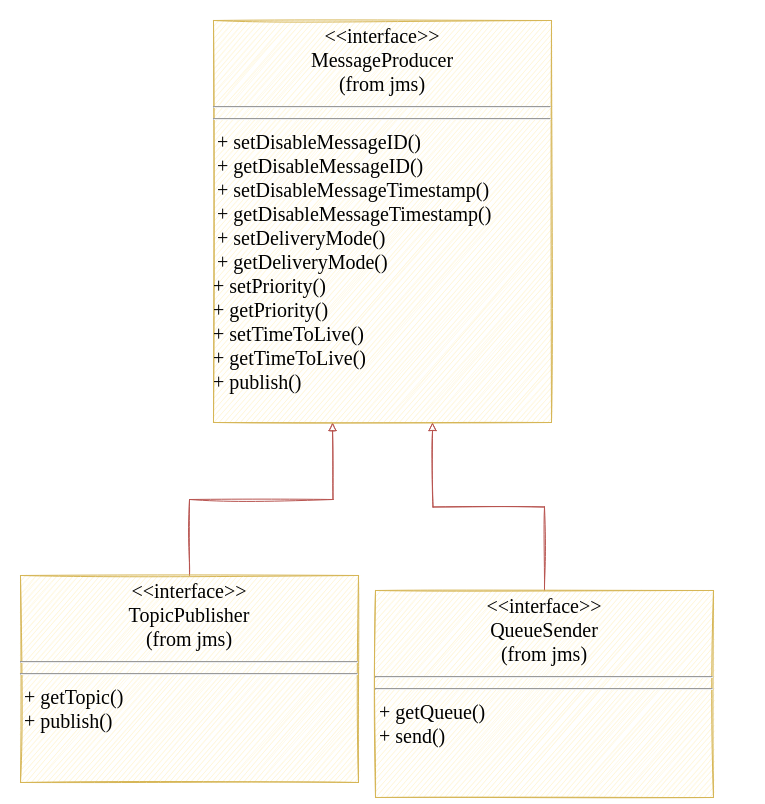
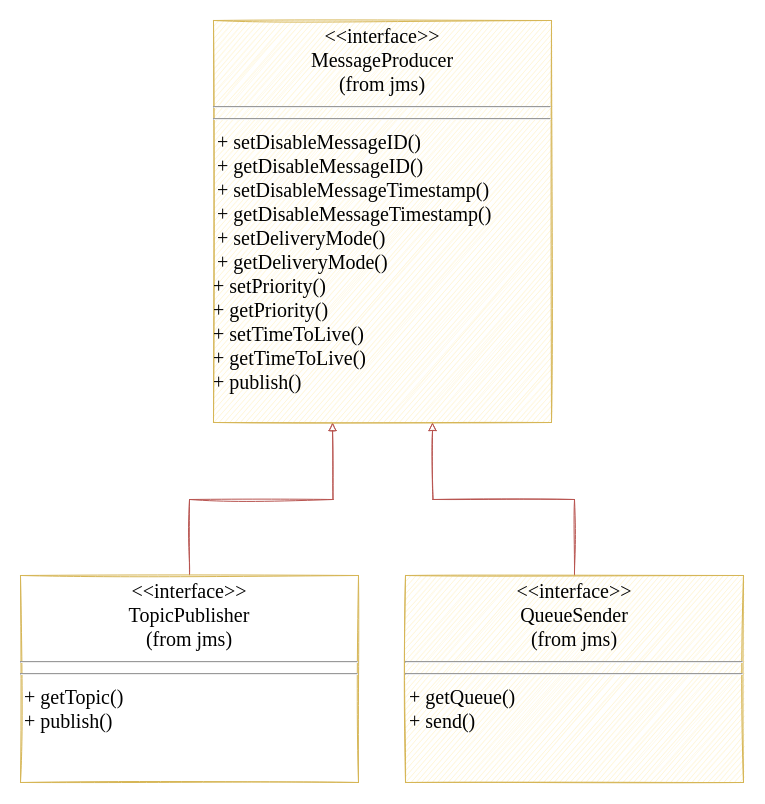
node "<<interface>> TopicPublisher (from jms) + getTopic() + publish()": fillcolor #fff2cc -> #ffffff
node "<<interface>> QueueSender (from jms) + getQueue() + send()": moved (545, 694) -> (575, 679)
